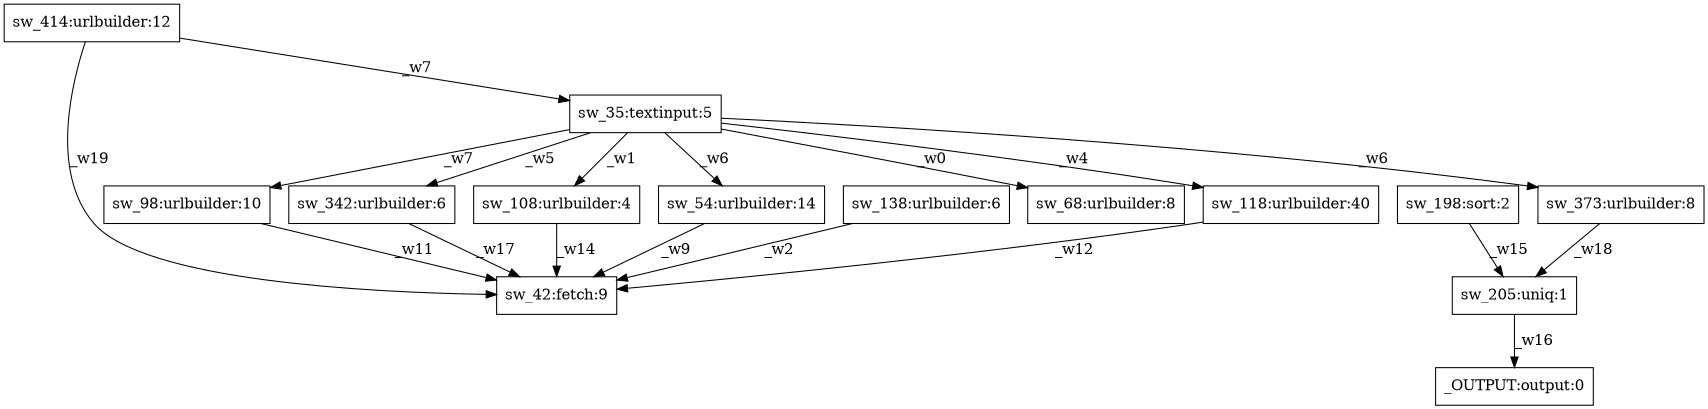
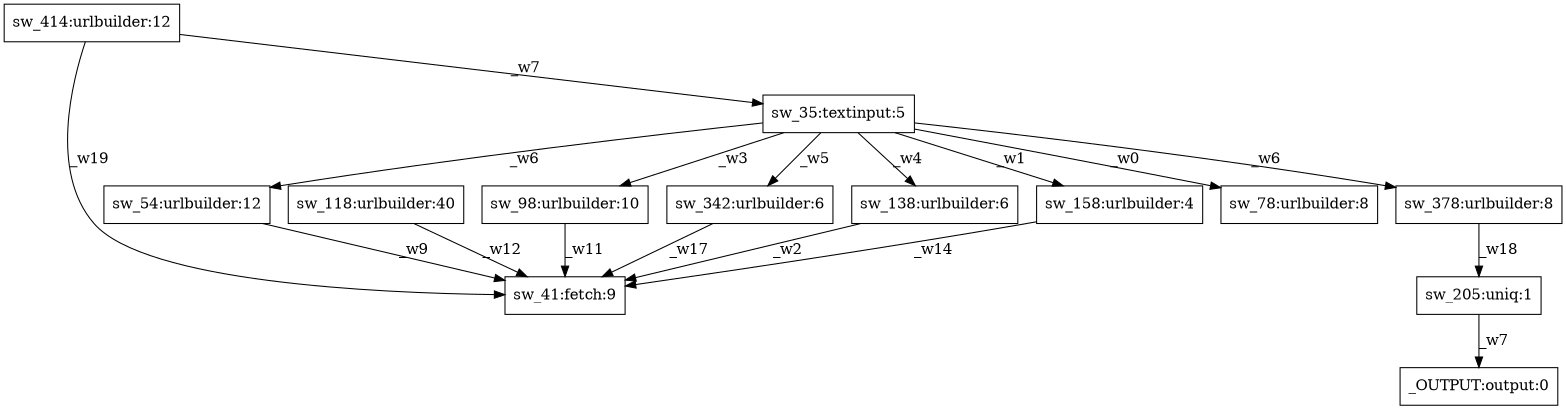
edge "sw_35:textinput:5" -> "sw_118:urlbuilder:40": now "sw_35:textinput:5" -> "sw_138:urlbuilder:6"
edge "sw_35:textinput:5" -> "sw_98:urlbuilder:10": label "_w7" -> "_w3"
node "sw_108:urlbuilder:4": label "sw_108:urlbuilder:4" -> "sw_158:urlbuilder:4"
node "sw_54:urlbuilder:14": label "sw_54:urlbuilder:14" -> "sw_54:urlbuilder:12"
node "sw_68:urlbuilder:8": label "sw_68:urlbuilder:8" -> "sw_78:urlbuilder:8"
node "sw_198:sort:2": removed
node "sw_373:urlbuilder:8": label "sw_373:urlbuilder:8" -> "sw_378:urlbuilder:8"
node "sw_42:fetch:9": label "sw_42:fetch:9" -> "sw_41:fetch:9"
edge "sw_205:uniq:1" -> "_OUTPUT:output:0": label "_w16" -> "_w7"
